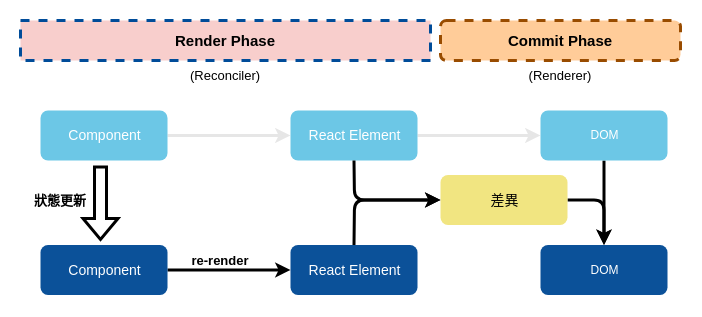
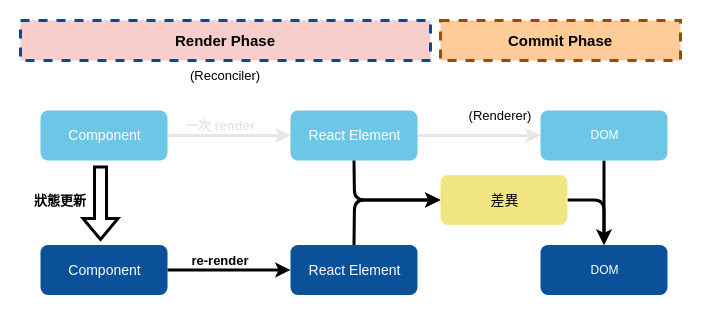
node "Commit Phase": shape rounded rectangle -> rectangle
node "(Renderer)": moved (561, 76) -> (501, 116)
node "一次 render": added
